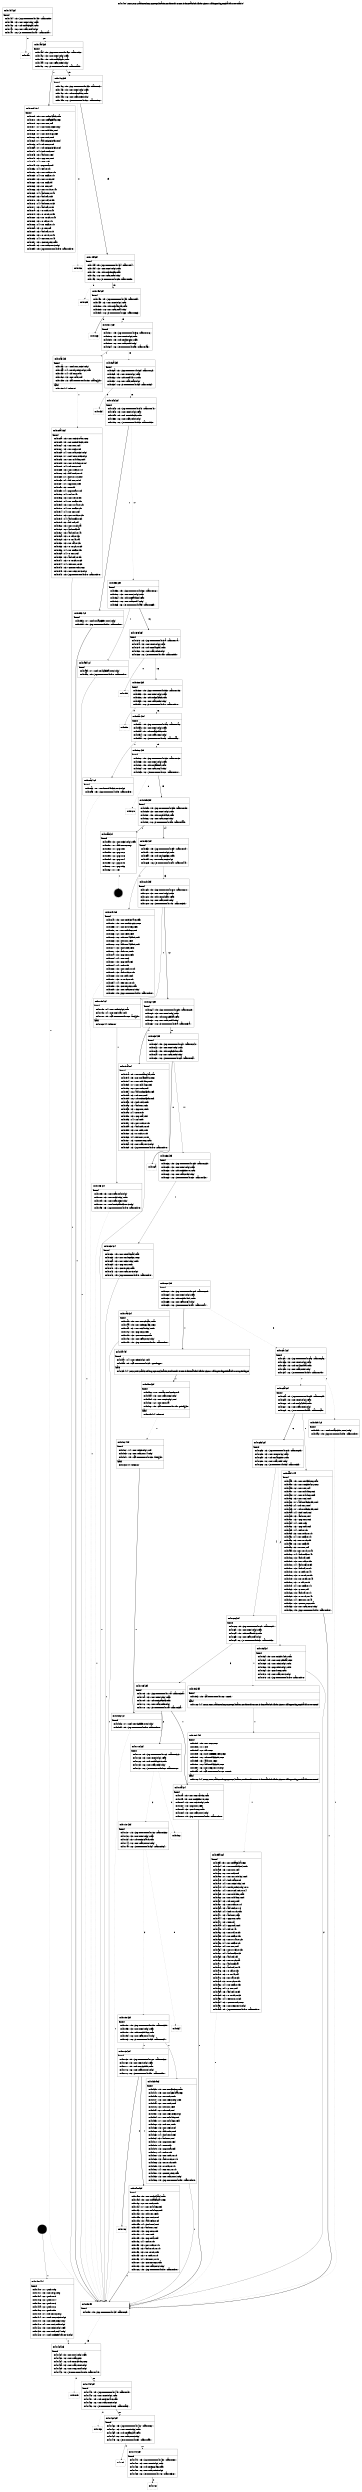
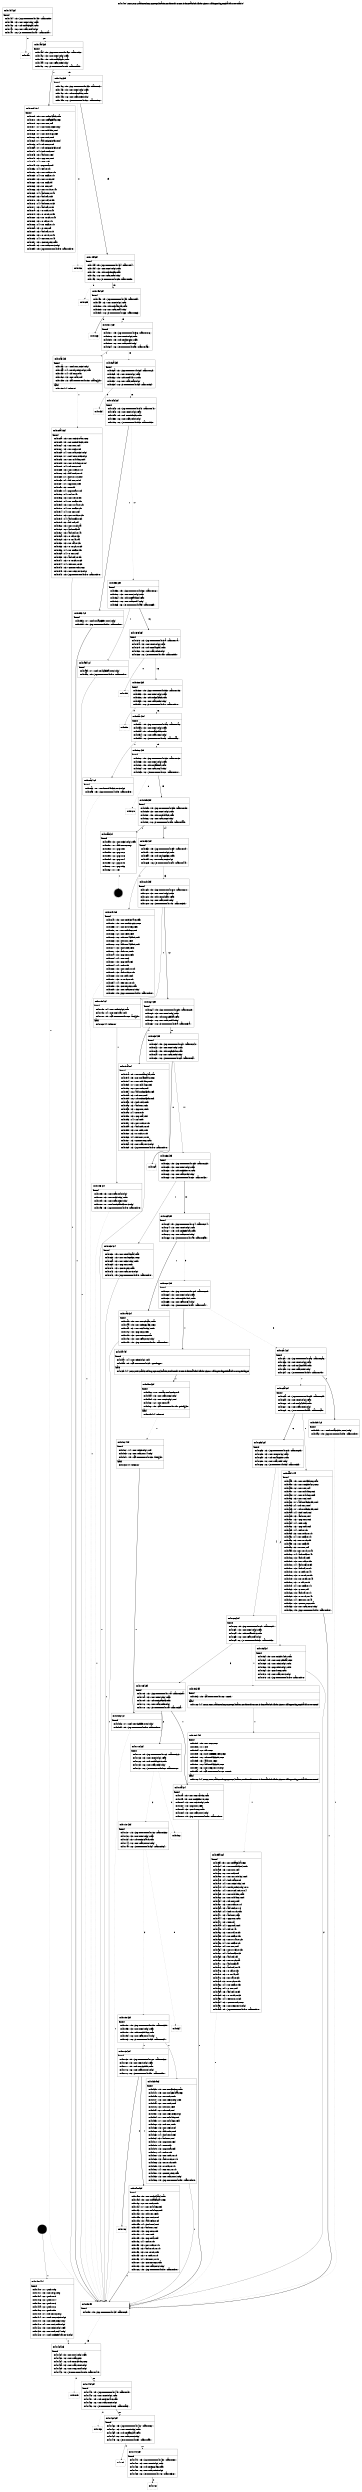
edge "0x4014ad [25]" -> "0x4014c6 [25]": style bold -> dotted
node "0x40166f [25]": added
edge "0x4016a1 [25]" -> "0x401b9b [12]": style dotted -> bold
